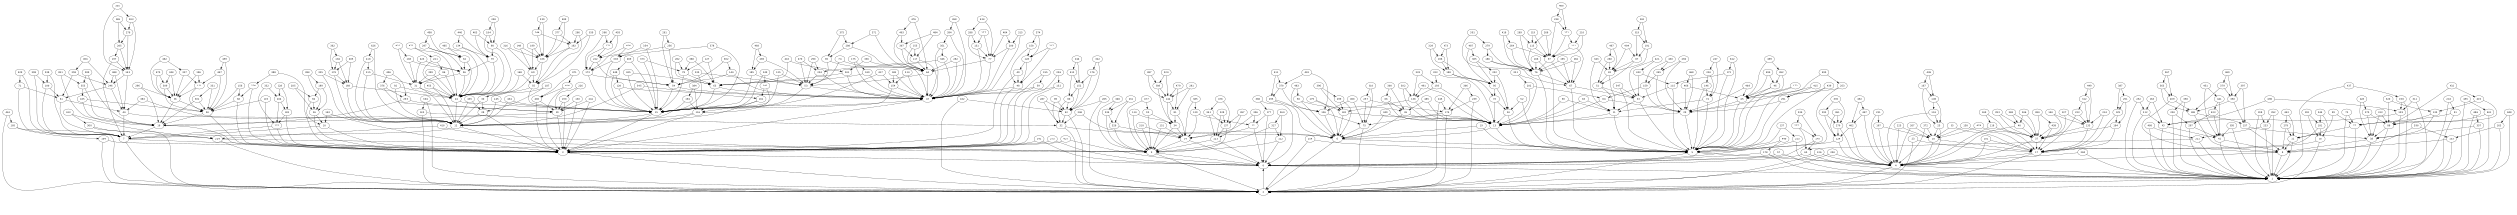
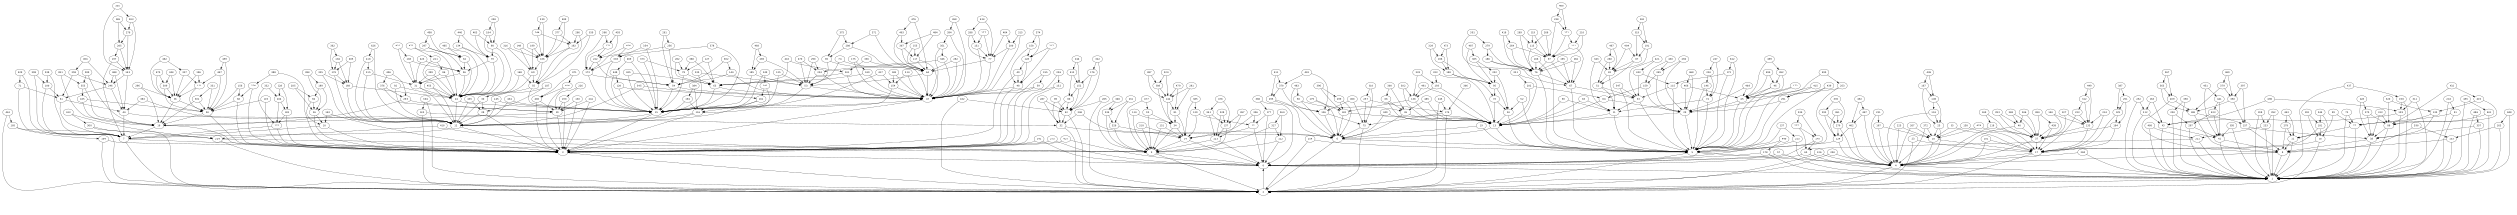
node "239": removed
